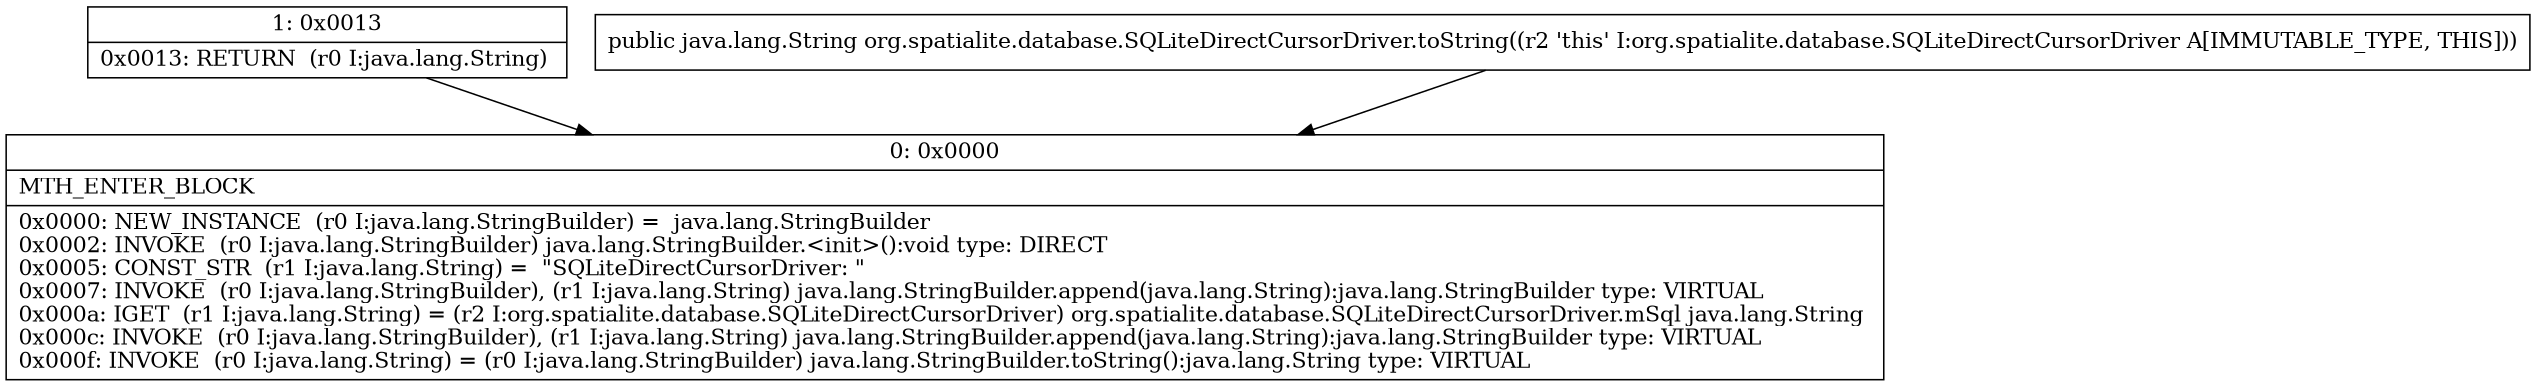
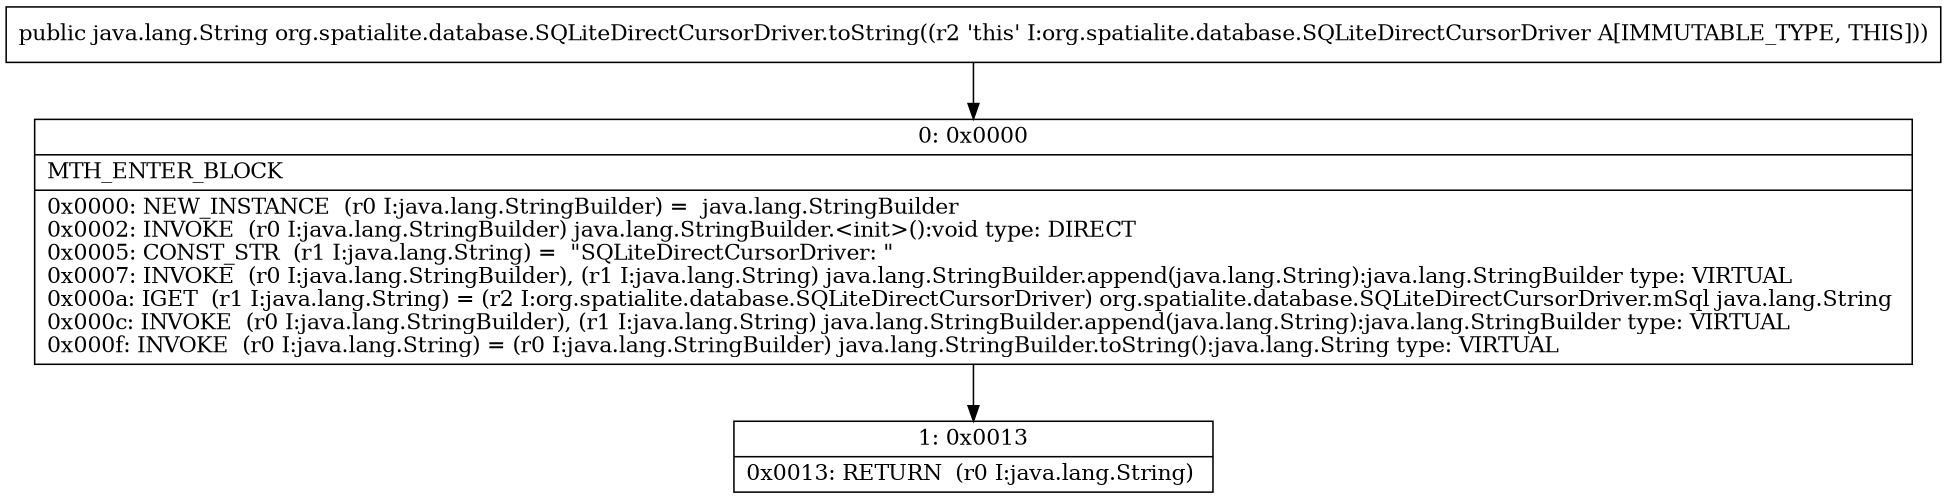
edge "1: 0x0013" -> "0: 0x0000": reversed
